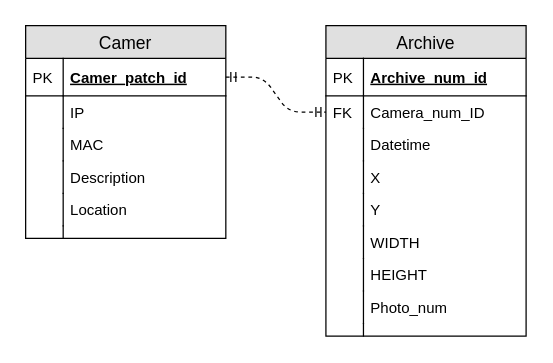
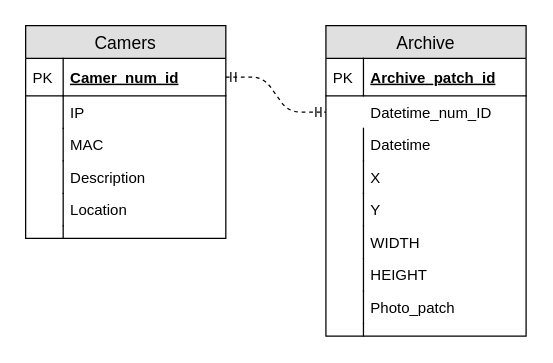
node "Camer": label "Camer" -> "Camers"
node "Camer_patch_id": label "Camer_patch_id" -> "Camer_num_id"
node "Archive_num_id": label "Archive_num_id" -> "Archive_patch_id"
node "FK": removed
node "Camera_num_ID": label "Camera_num_ID" -> "Datetime_num_ID"
node "Photo_num": label "Photo_num" -> "Photo_patch"
